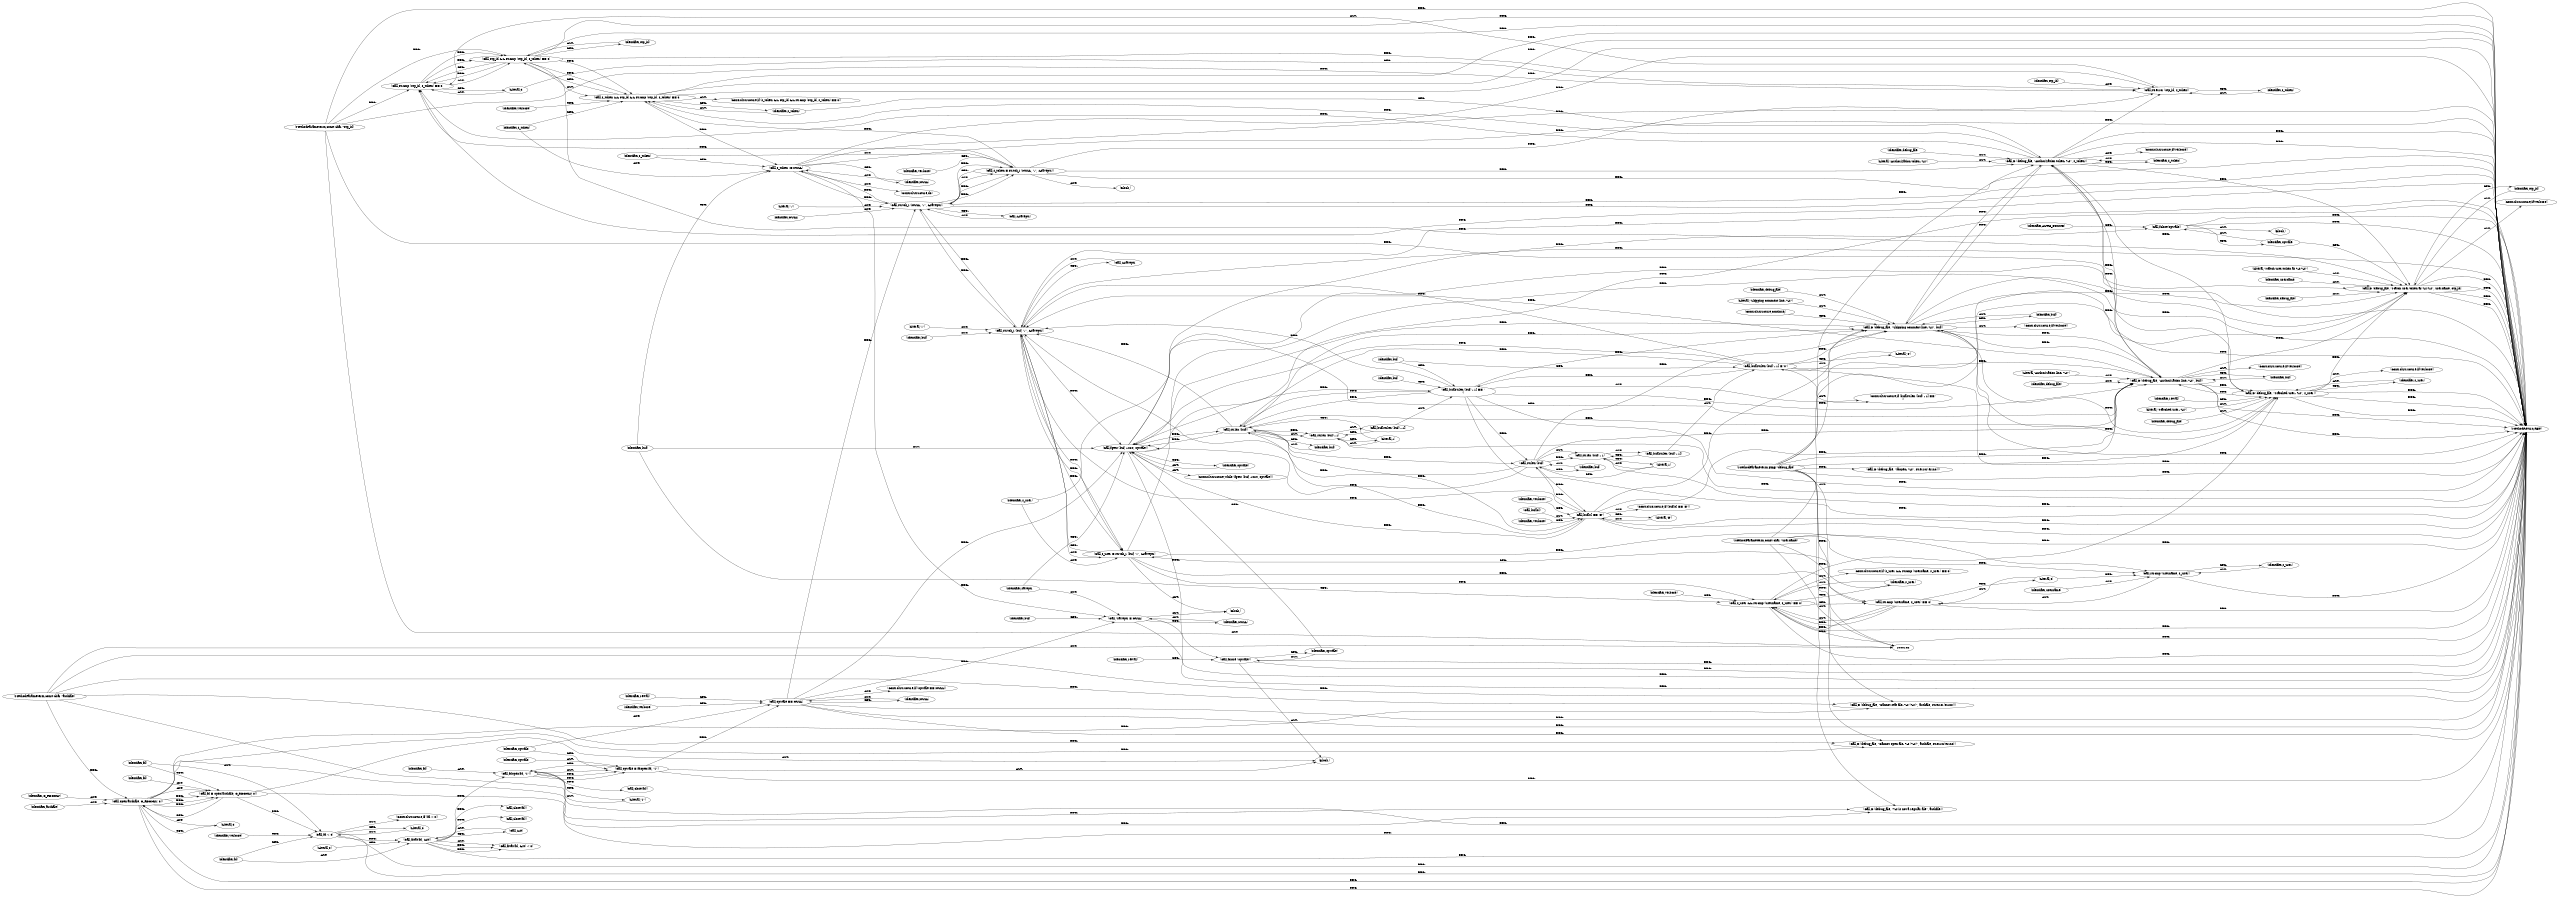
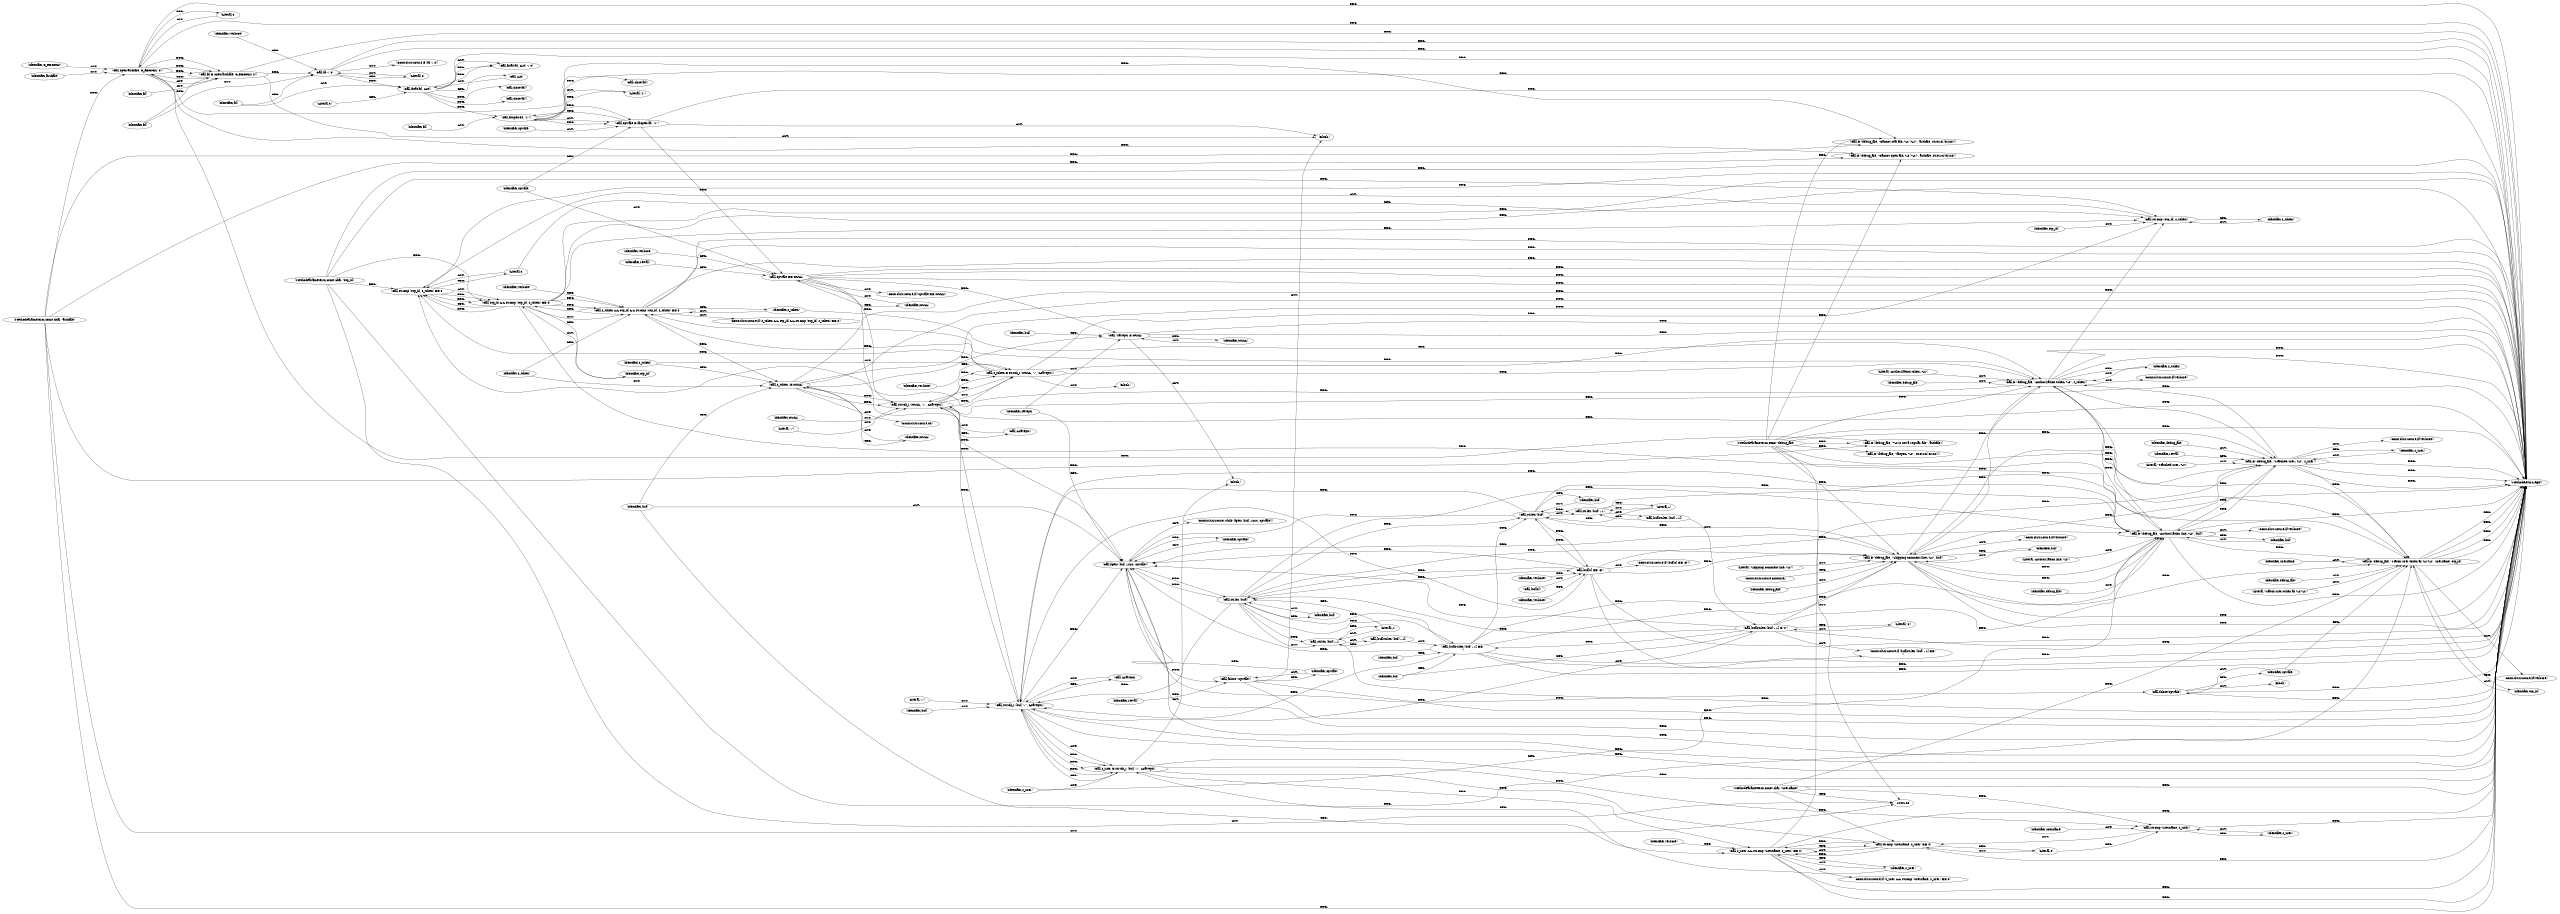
node "(Call,strerror (otp_id, s_token))": label "(Call,strerror (otp_id, s_token))" -> "(Call,strcmp (otp_id, s_token))"
edge "(MethodReturn,RET)" -> "(Call,strcmp (otp_id, s_token) == 0)": reversed
node "(Identifier,AUTH_FOUND)": removed
node "(Literal,'#')": removed
edge "(MethodParameterIn,const char *username)" -> "1000102": label "AST: " -> "CFG: "
